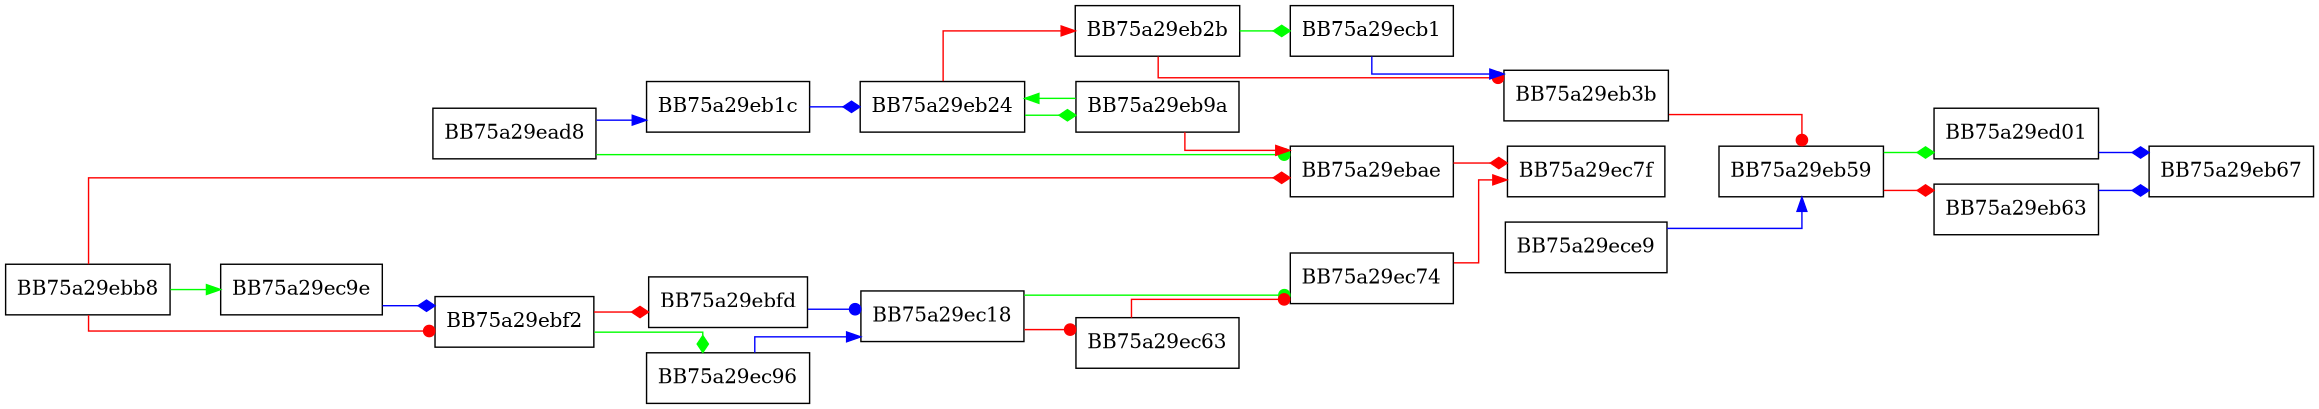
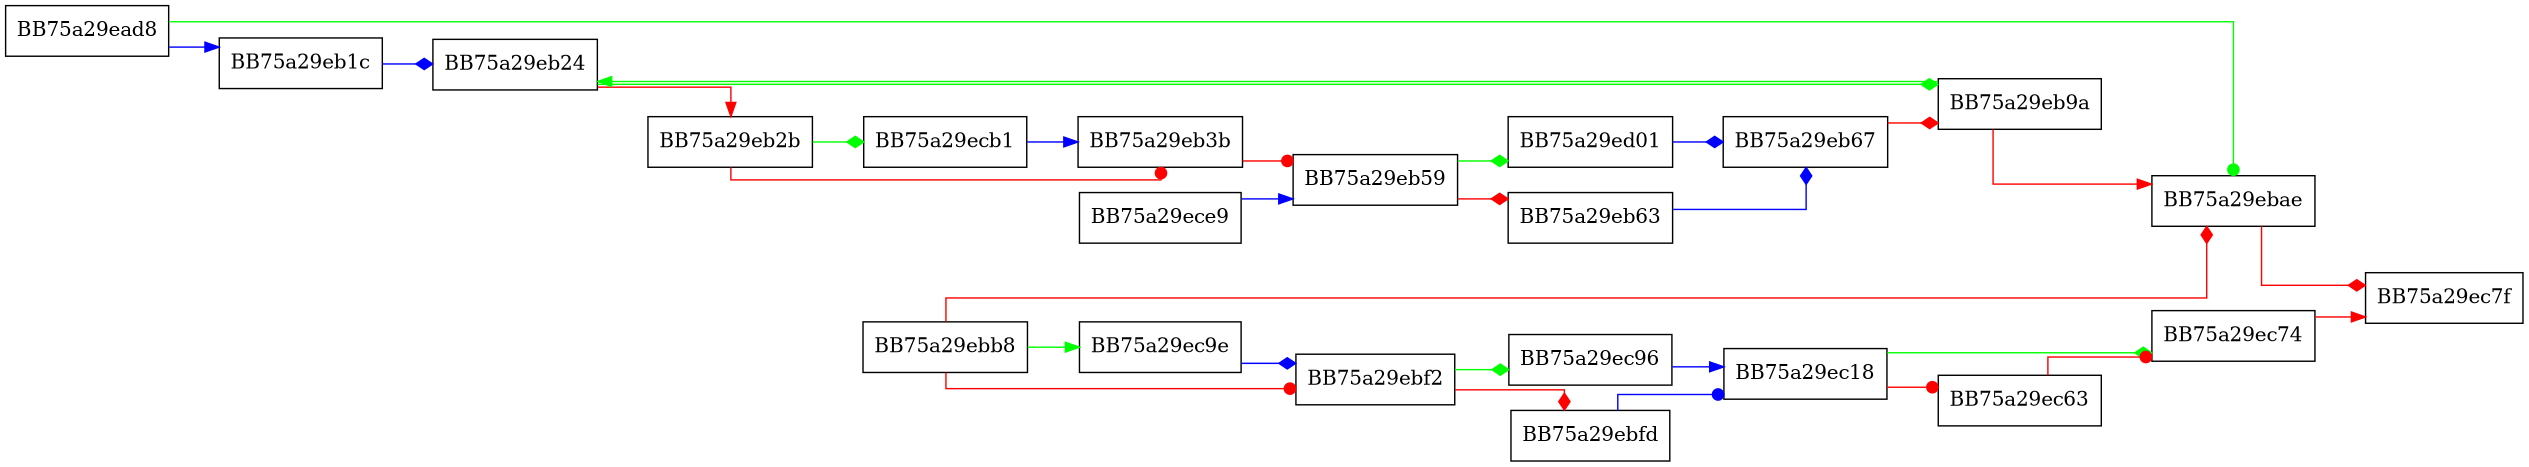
edge "BB75a29eb67" -> "BB75a29eb9a": added
edge "BB75a29ec18" -> "BB75a29ec74": arrowhead dot -> diamond
